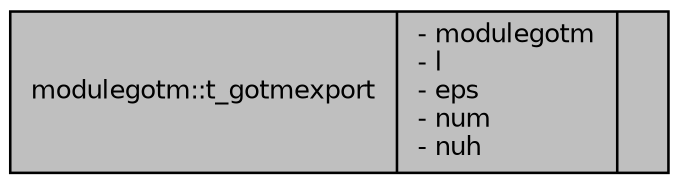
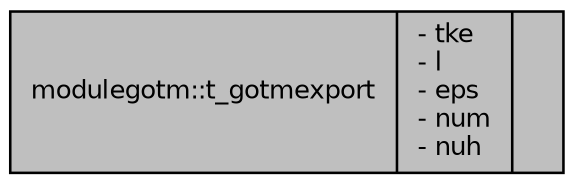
node "modulegotm::t_gotmexport": text "- modulegotm" -> "- tke"
